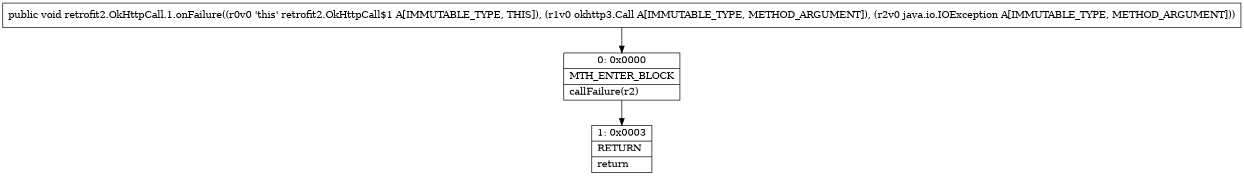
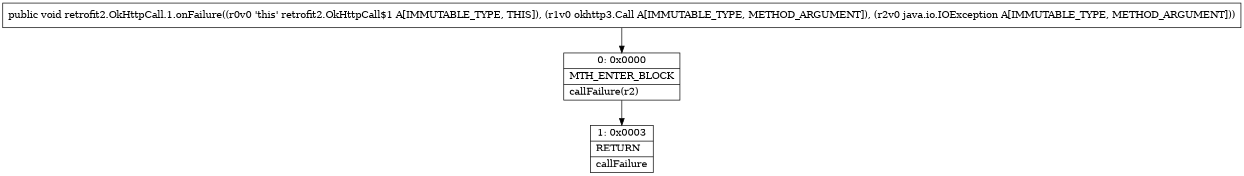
node "1: 0x0003": text "return" -> "callFailure"
